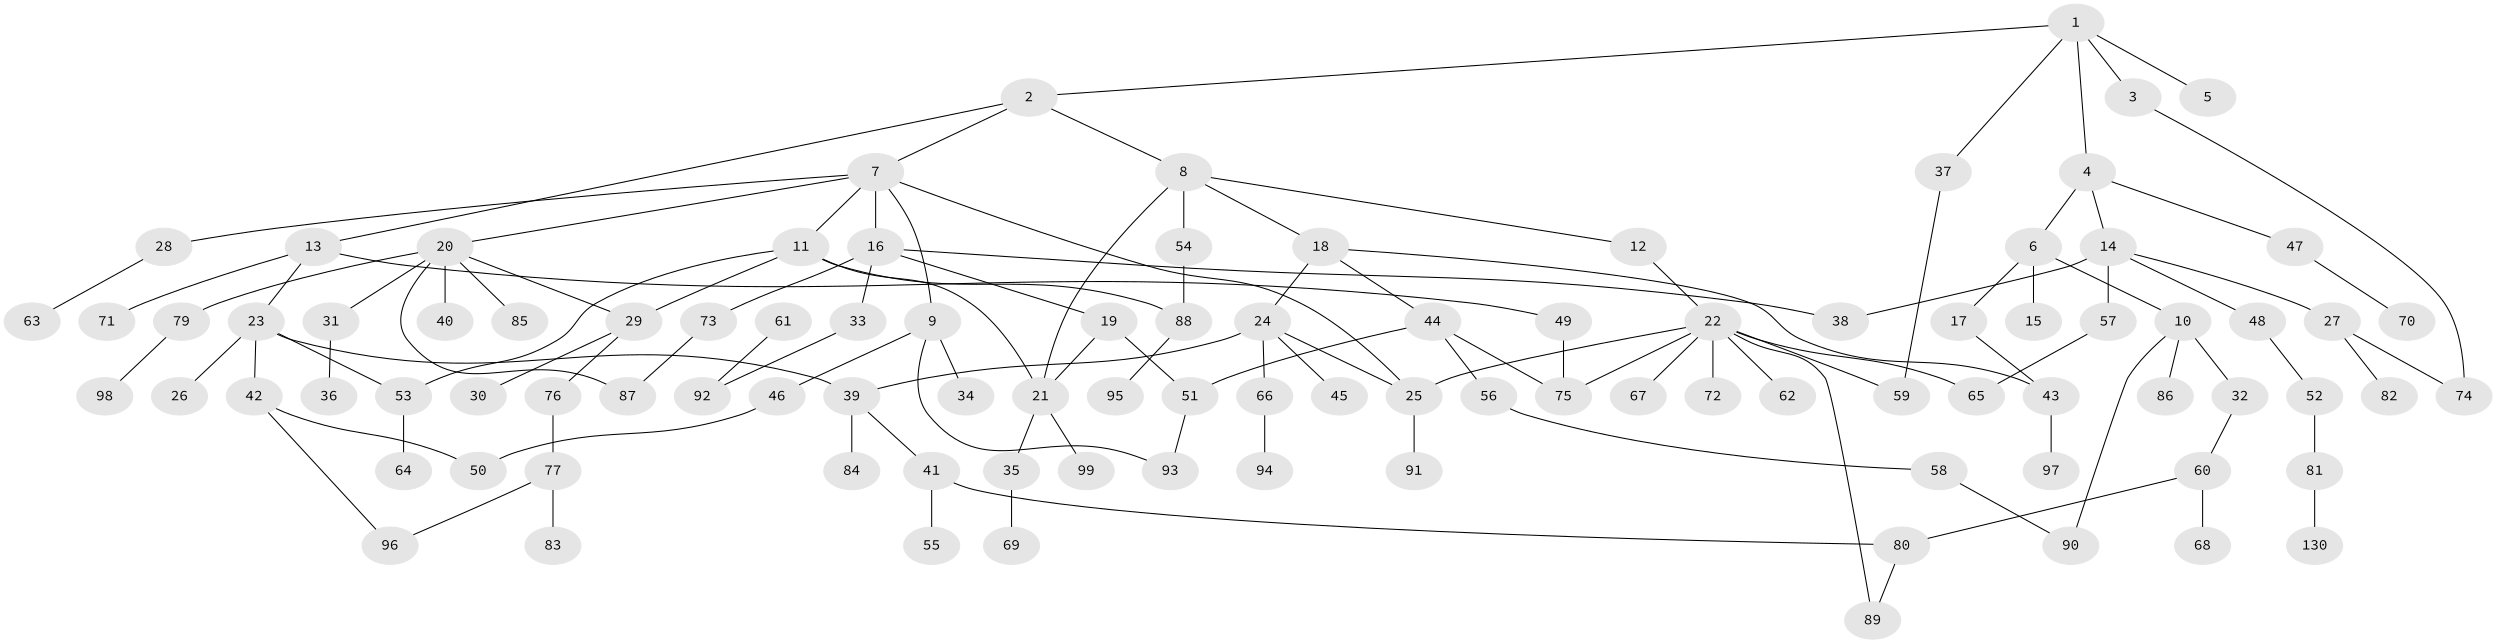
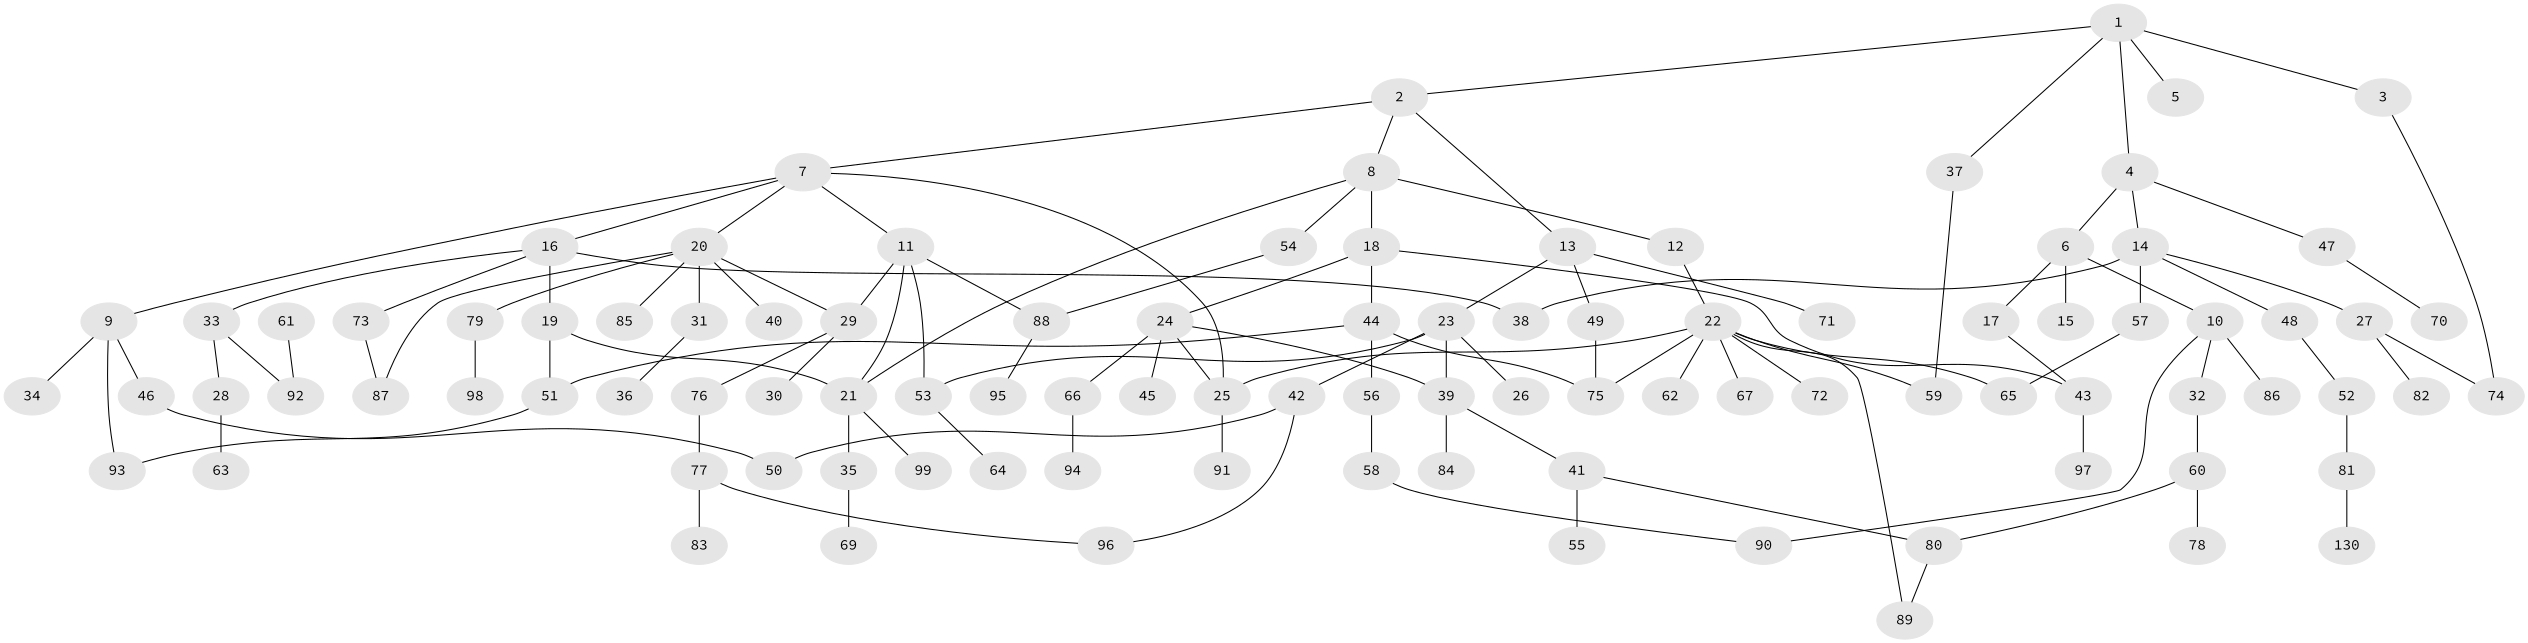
edge "7" -- "28": now "33" -- "28"
node "68": label "68" -> "78"
